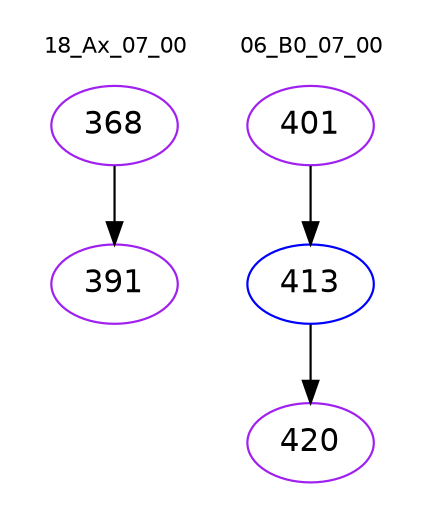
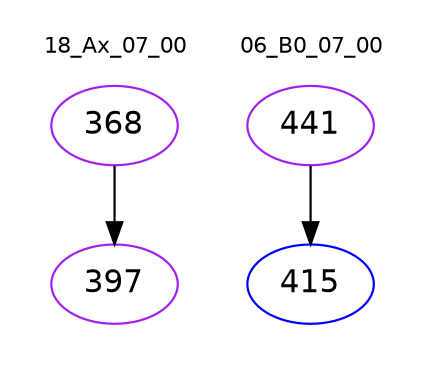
node "401": label "401" -> "441"
node "391": label "391" -> "397"
node "413": label "413" -> "415"
node "420": removed
